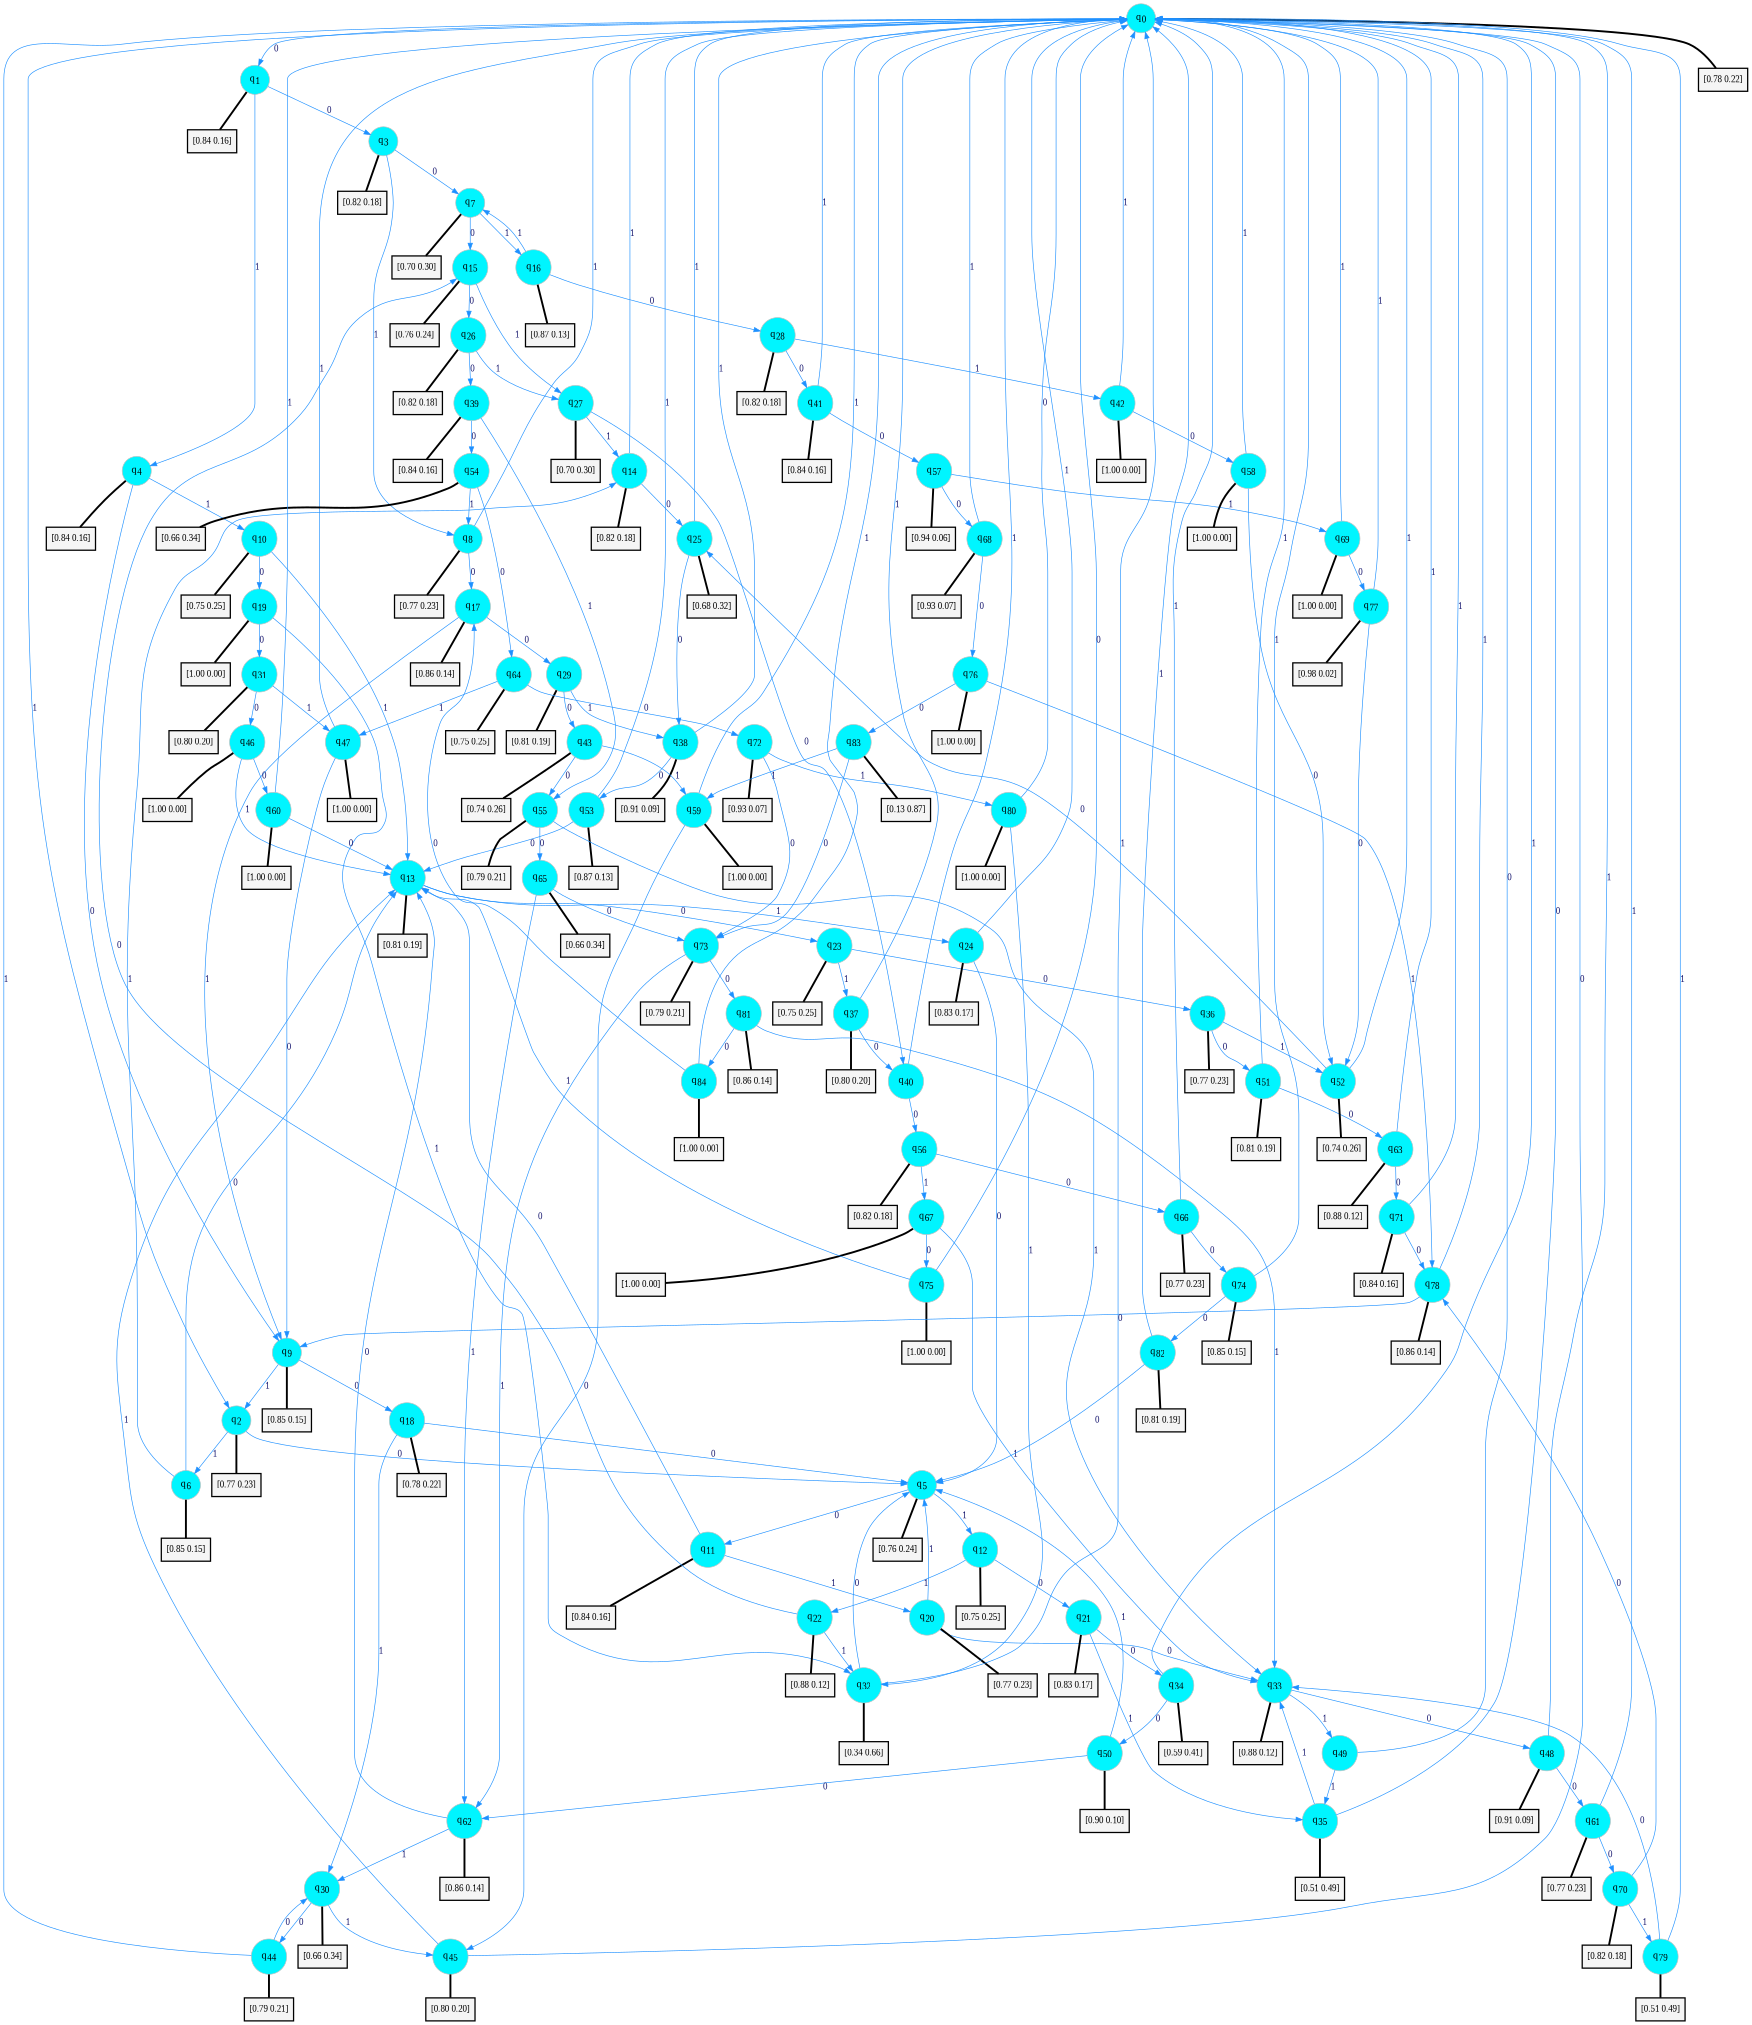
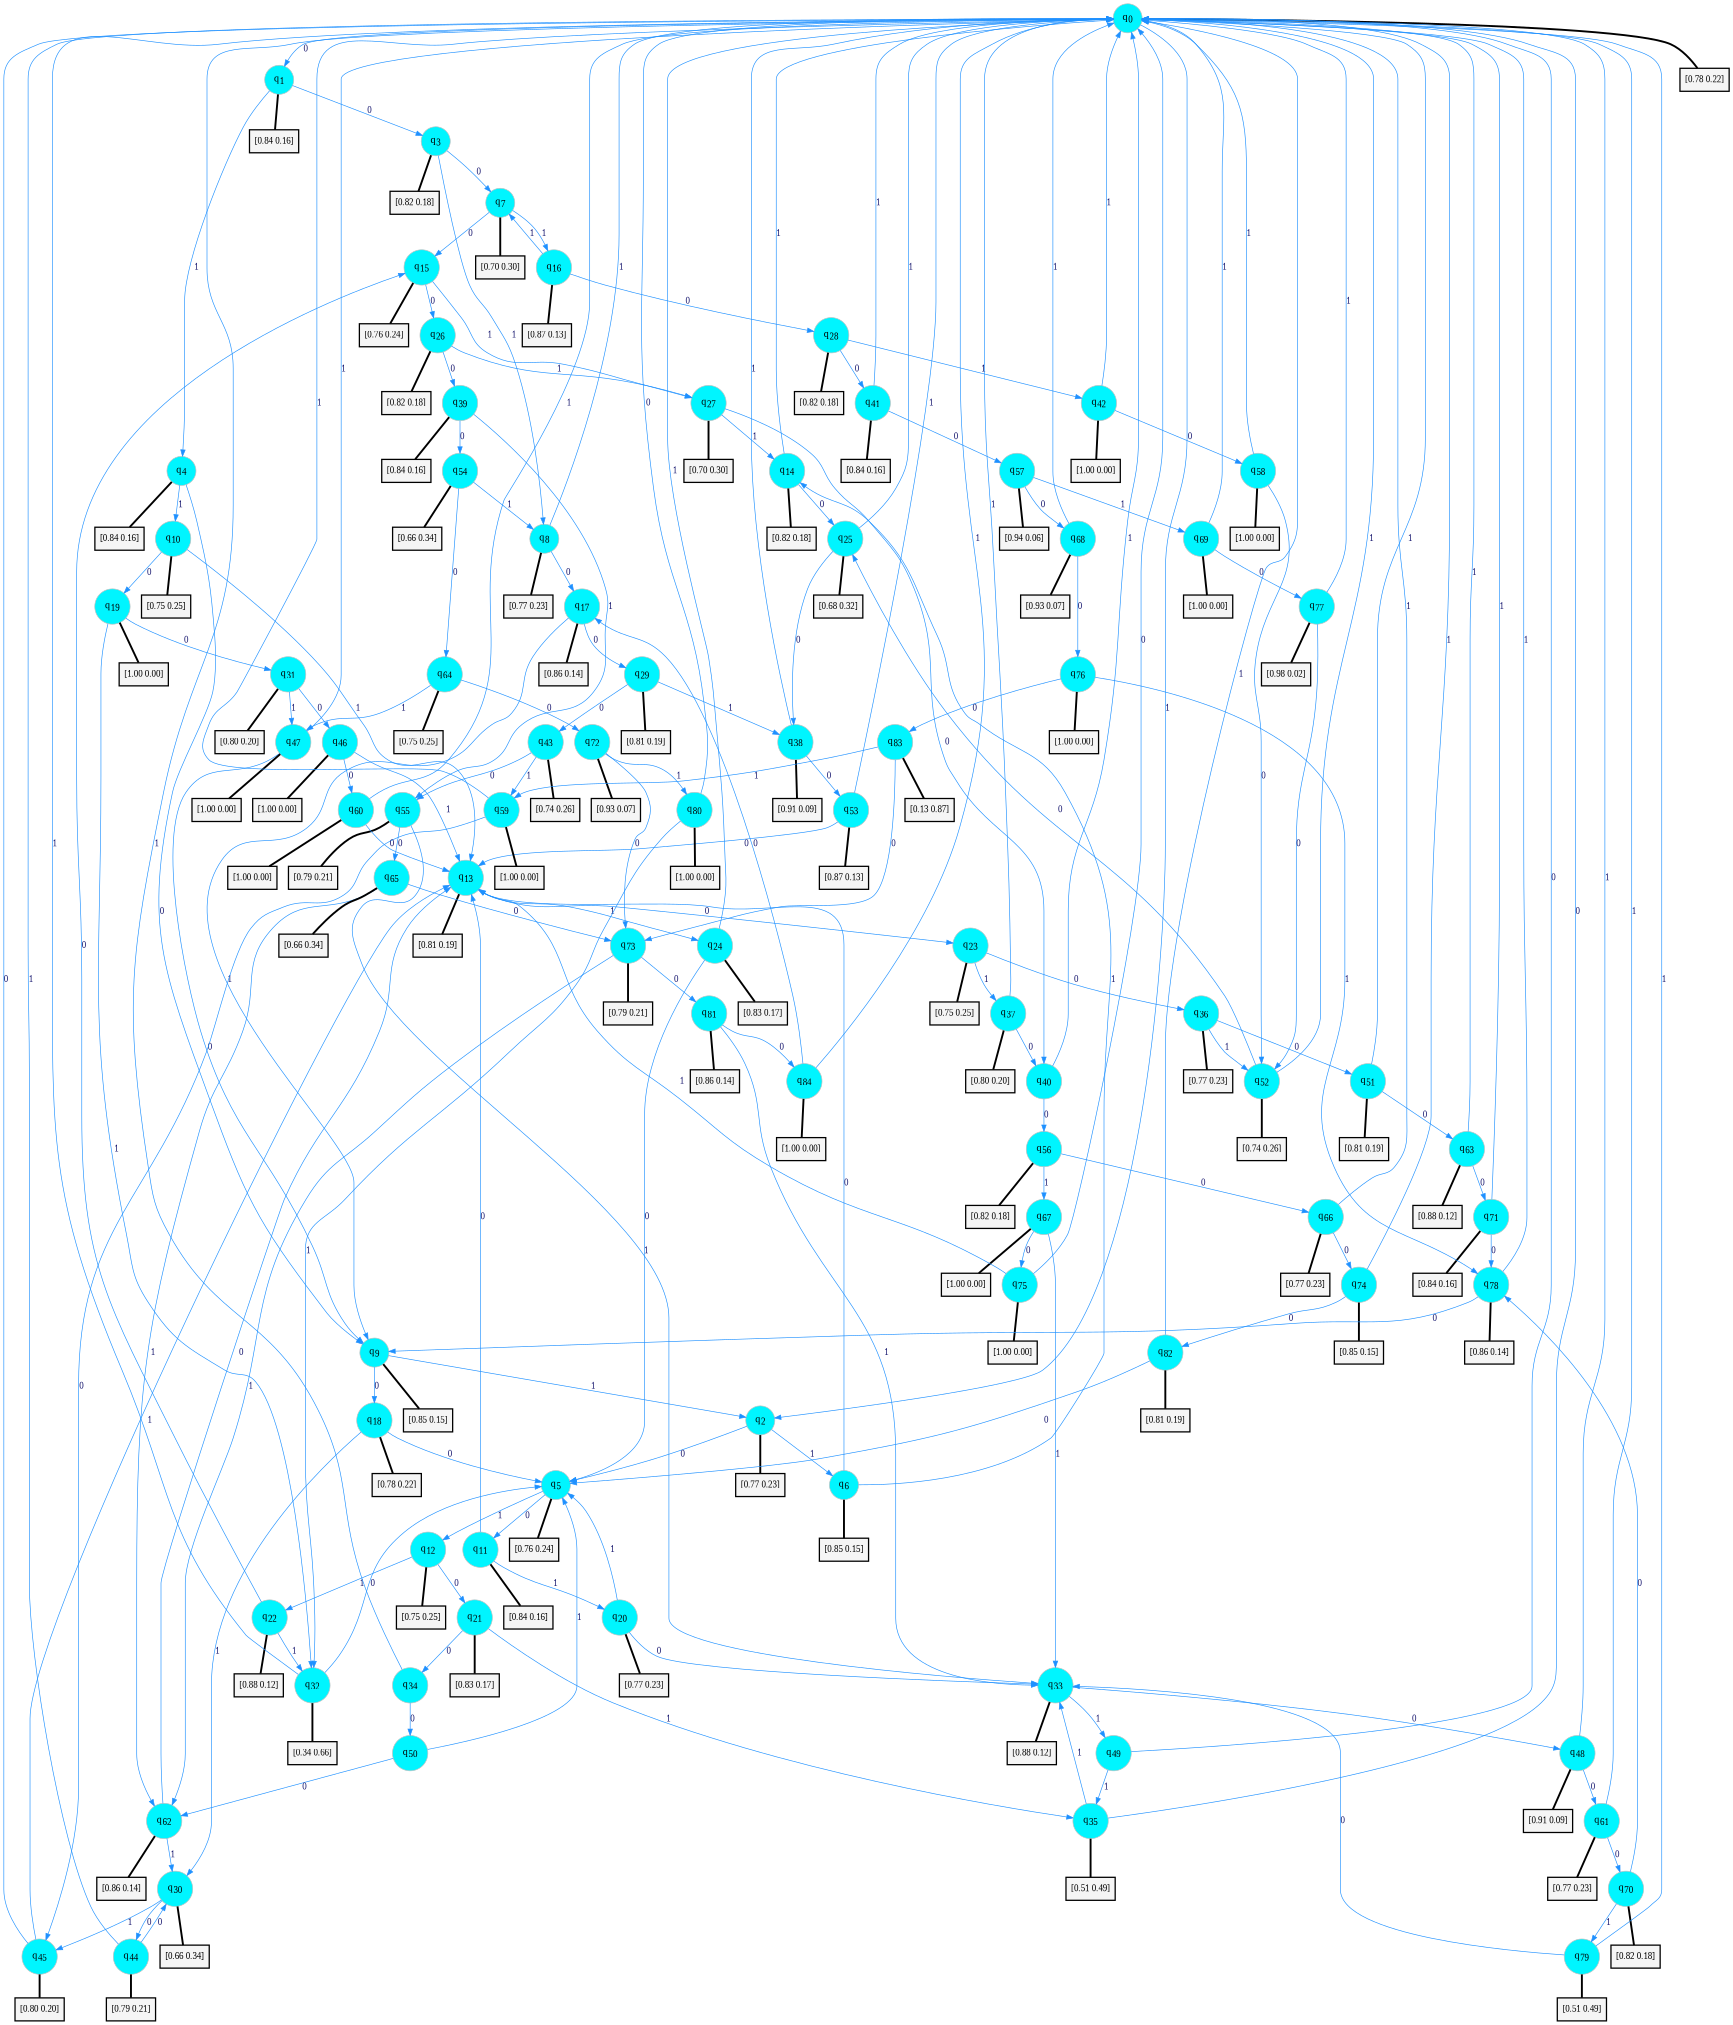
node "[0.59 0.41]": removed
node "[0.90 0.10]": removed
